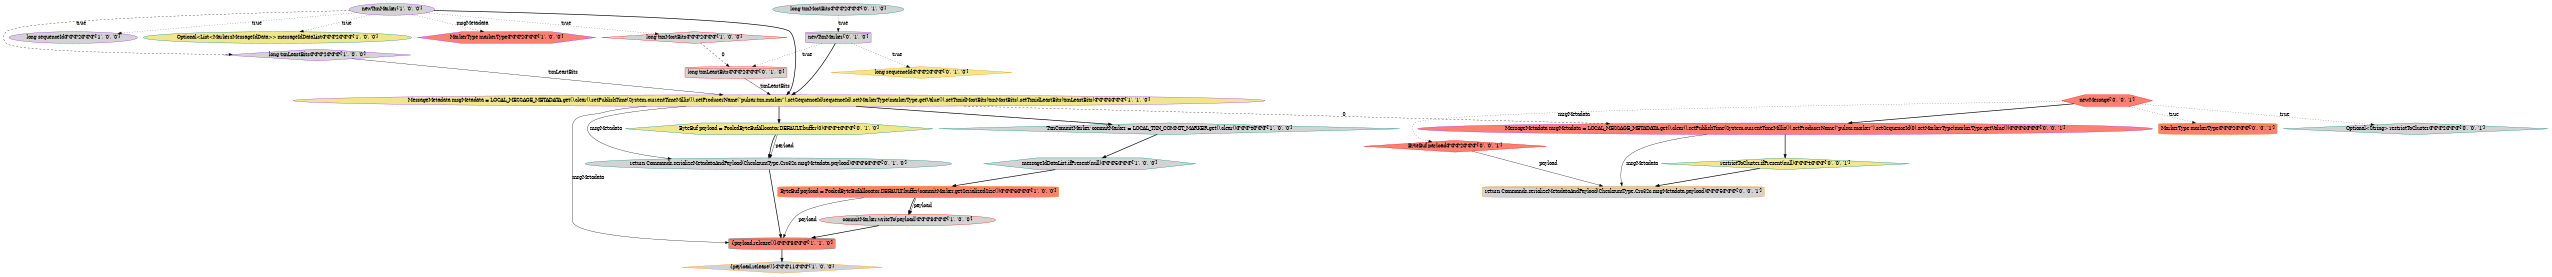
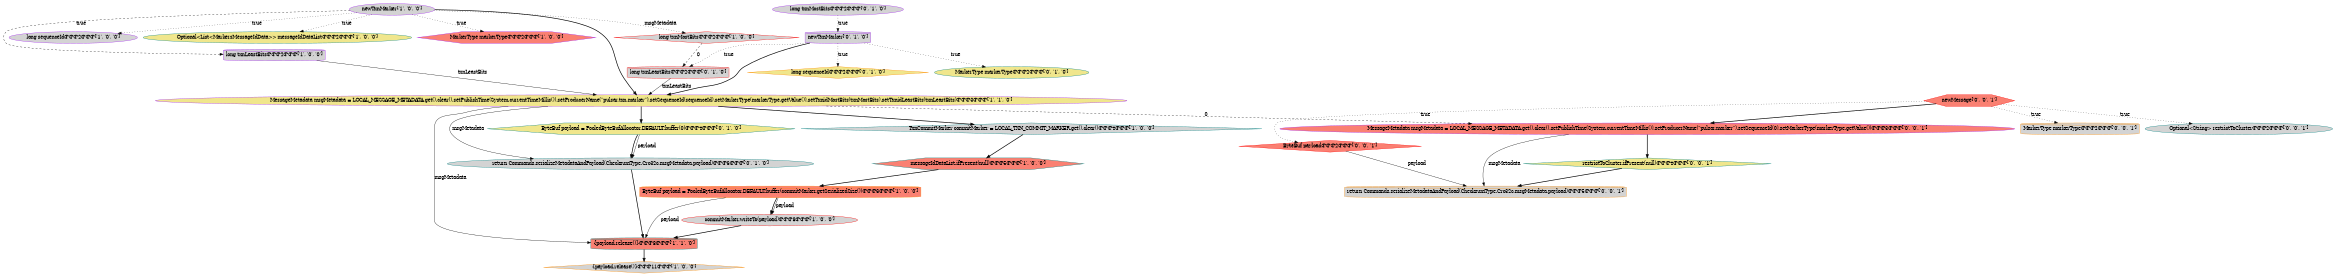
node "long txnMostBits@@@2@@@['0', '1', '0']": color teal -> purple
edge "newTxnMarker['1', '0', '0']" -> "MarkerType markerType@@@2@@@['1', '0', '0']": label "msgMetadata" -> "true"
edge "newTxnMarker['1', '0', '0']" -> "long txnMostBits@@@2@@@['1', '0', '0']": label "true" -> "msgMetadata"
node "long txnLeastBits@@@2@@@['1', '0', '0']": shape diamond -> cylinder
node "MarkerType markerType@@@2@@@['0', '1', '0']": added
edge "newMessage['0', '0', '1']" -> "ByteBuf payload@@@2@@@['0', '0', '1']": label "msgMetadata" -> "true"
node "MarkerType markerType@@@2@@@['0', '0', '1']": fillcolor salmon -> lightgrey
node "Optional<String> restrictToCluster@@@2@@@['0', '0', '1']": shape diamond -> ellipse
node "messageIdDataList.ifPresent(null)@@@5@@@['1', '0', '0']": fillcolor lightgrey -> salmon
